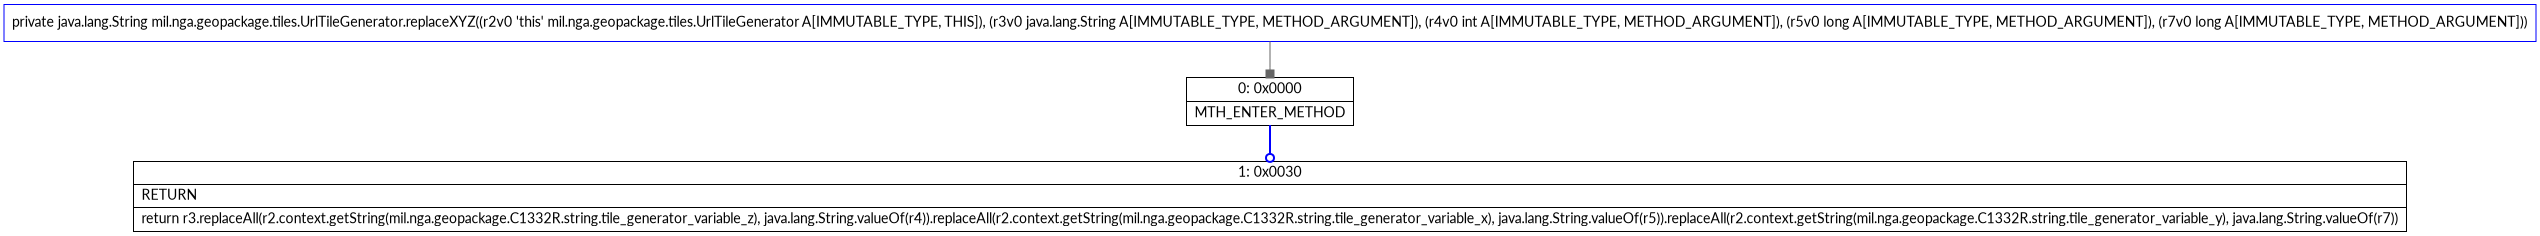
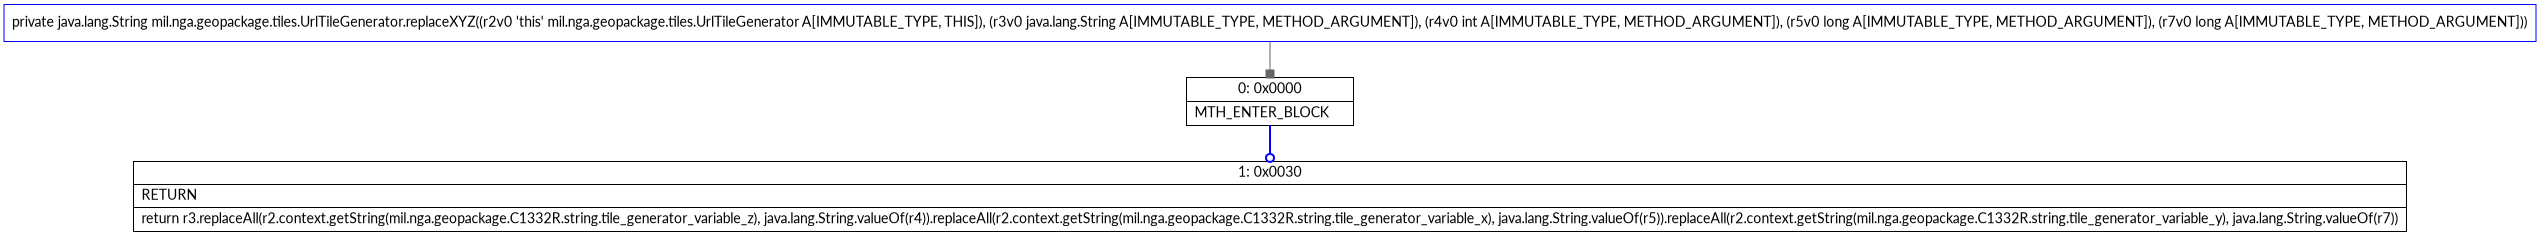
node "0: 0x0000": text "MTH_ENTER_METHOD" -> "MTH_ENTER_BLOCK"
